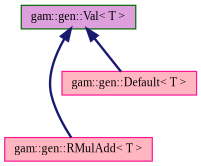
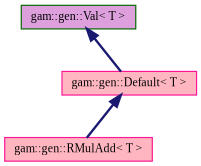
edge "gam::gen::RMulAdd< T >" -> "gam::gen::Val< T >": now "gam::gen::RMulAdd< T >" -> "gam::gen::Default< T >"
